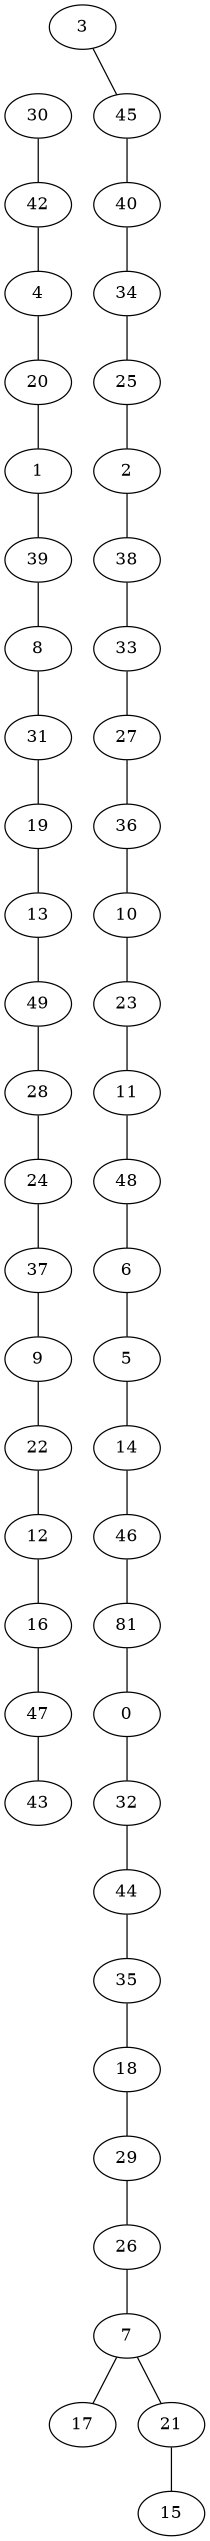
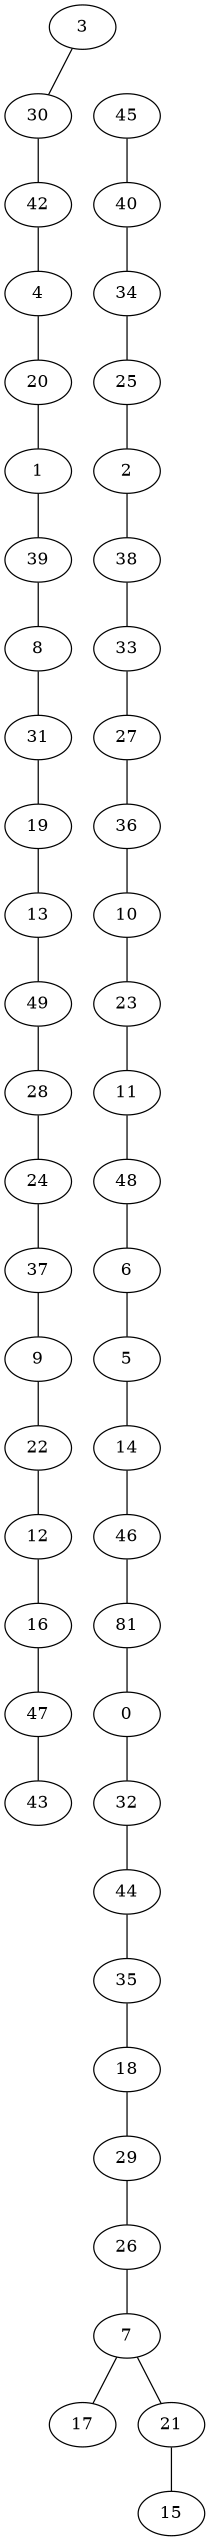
edge "3" -- "45": now "3" -- "30"
